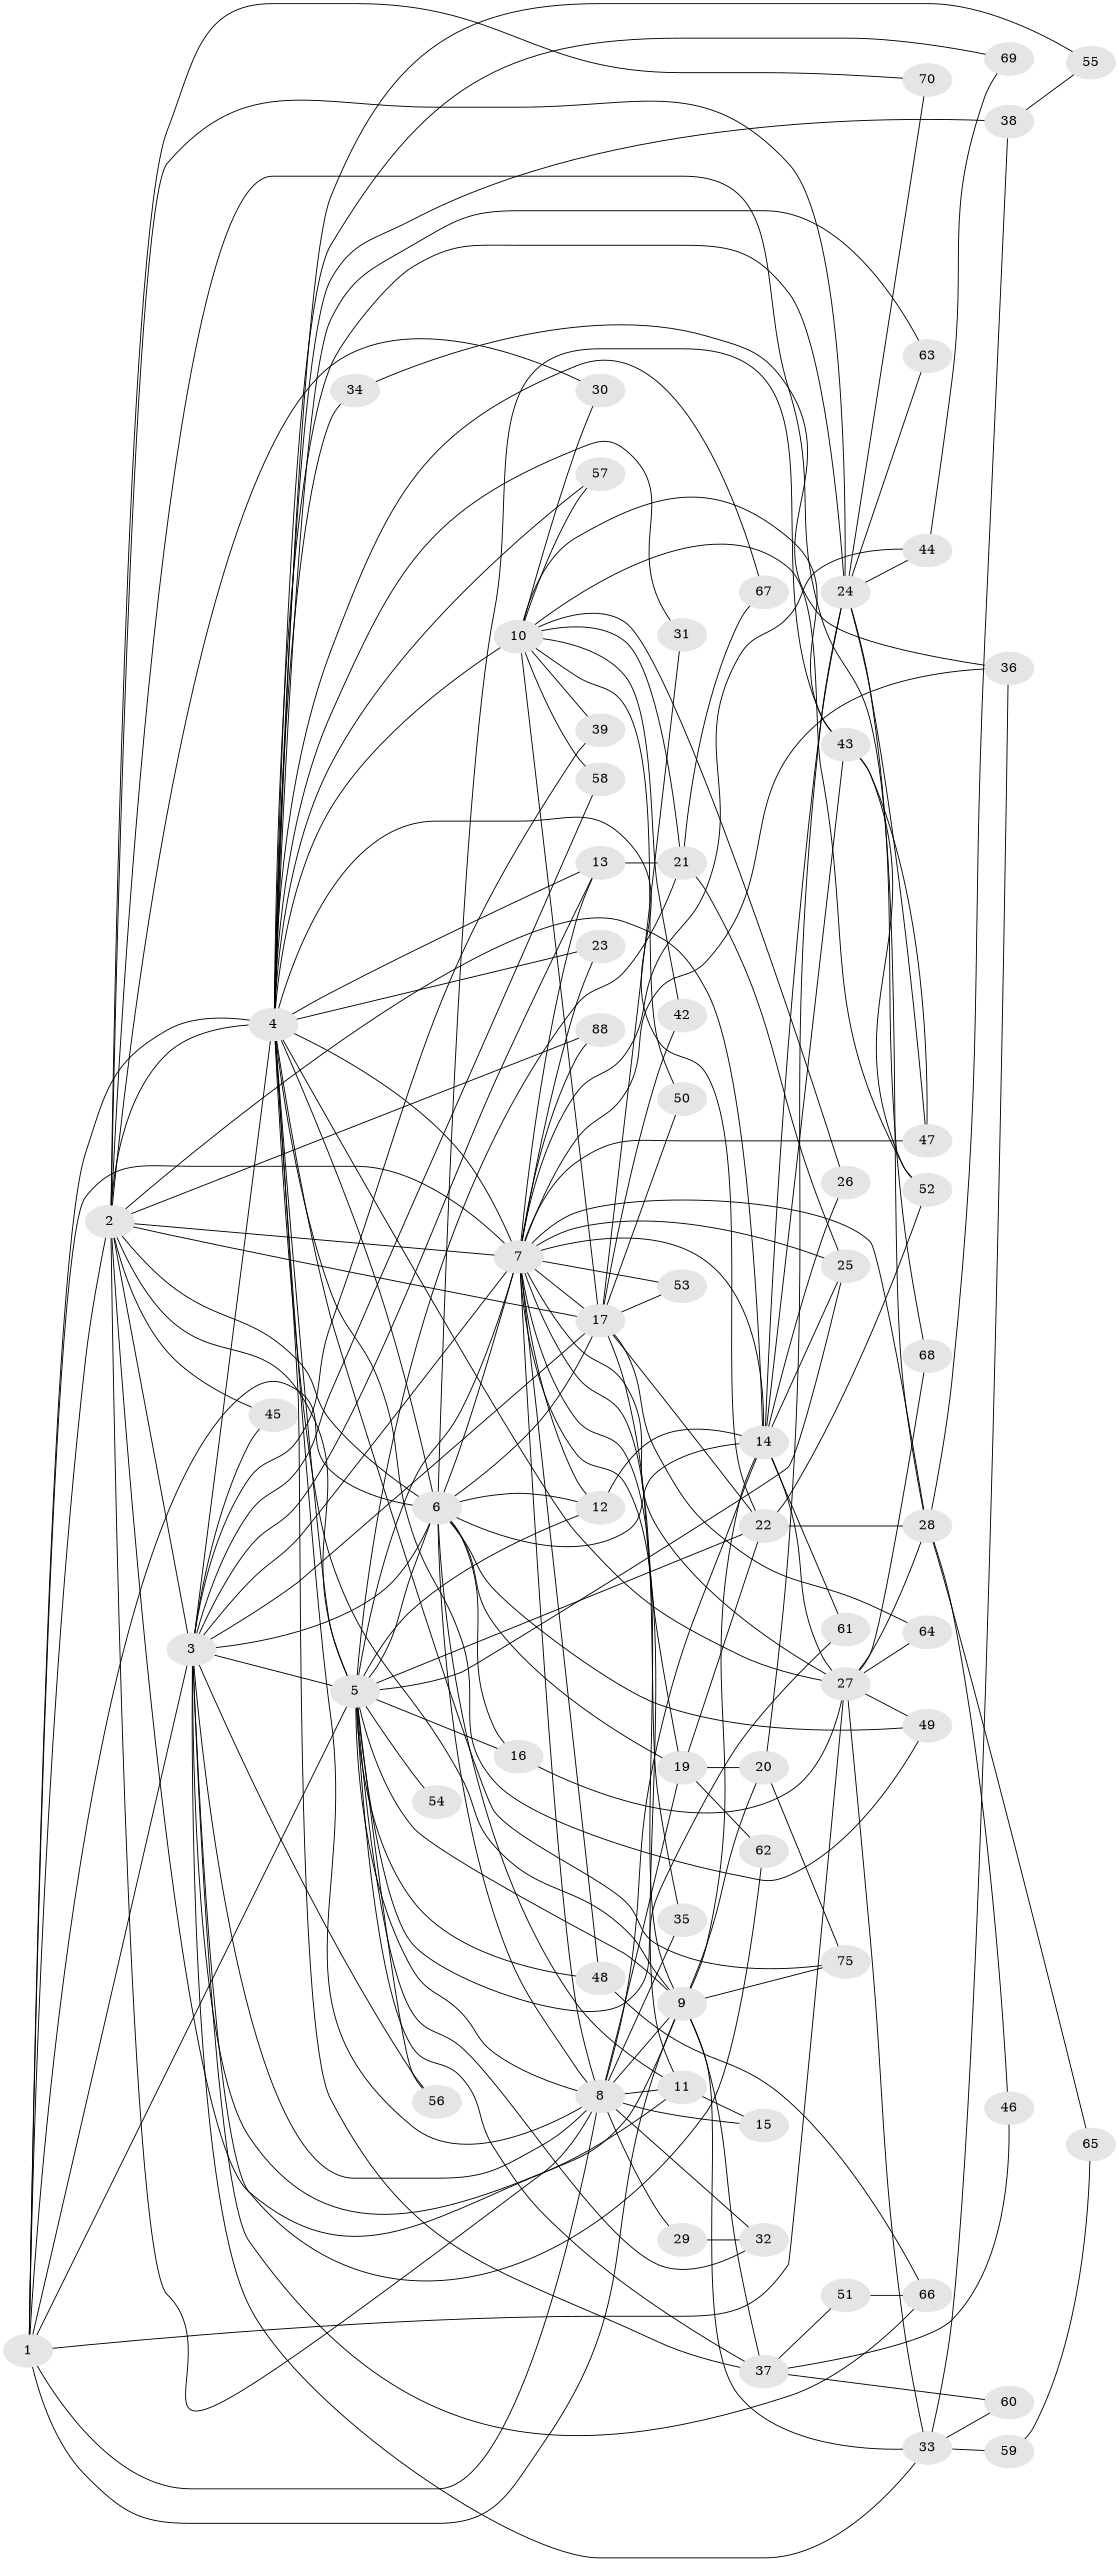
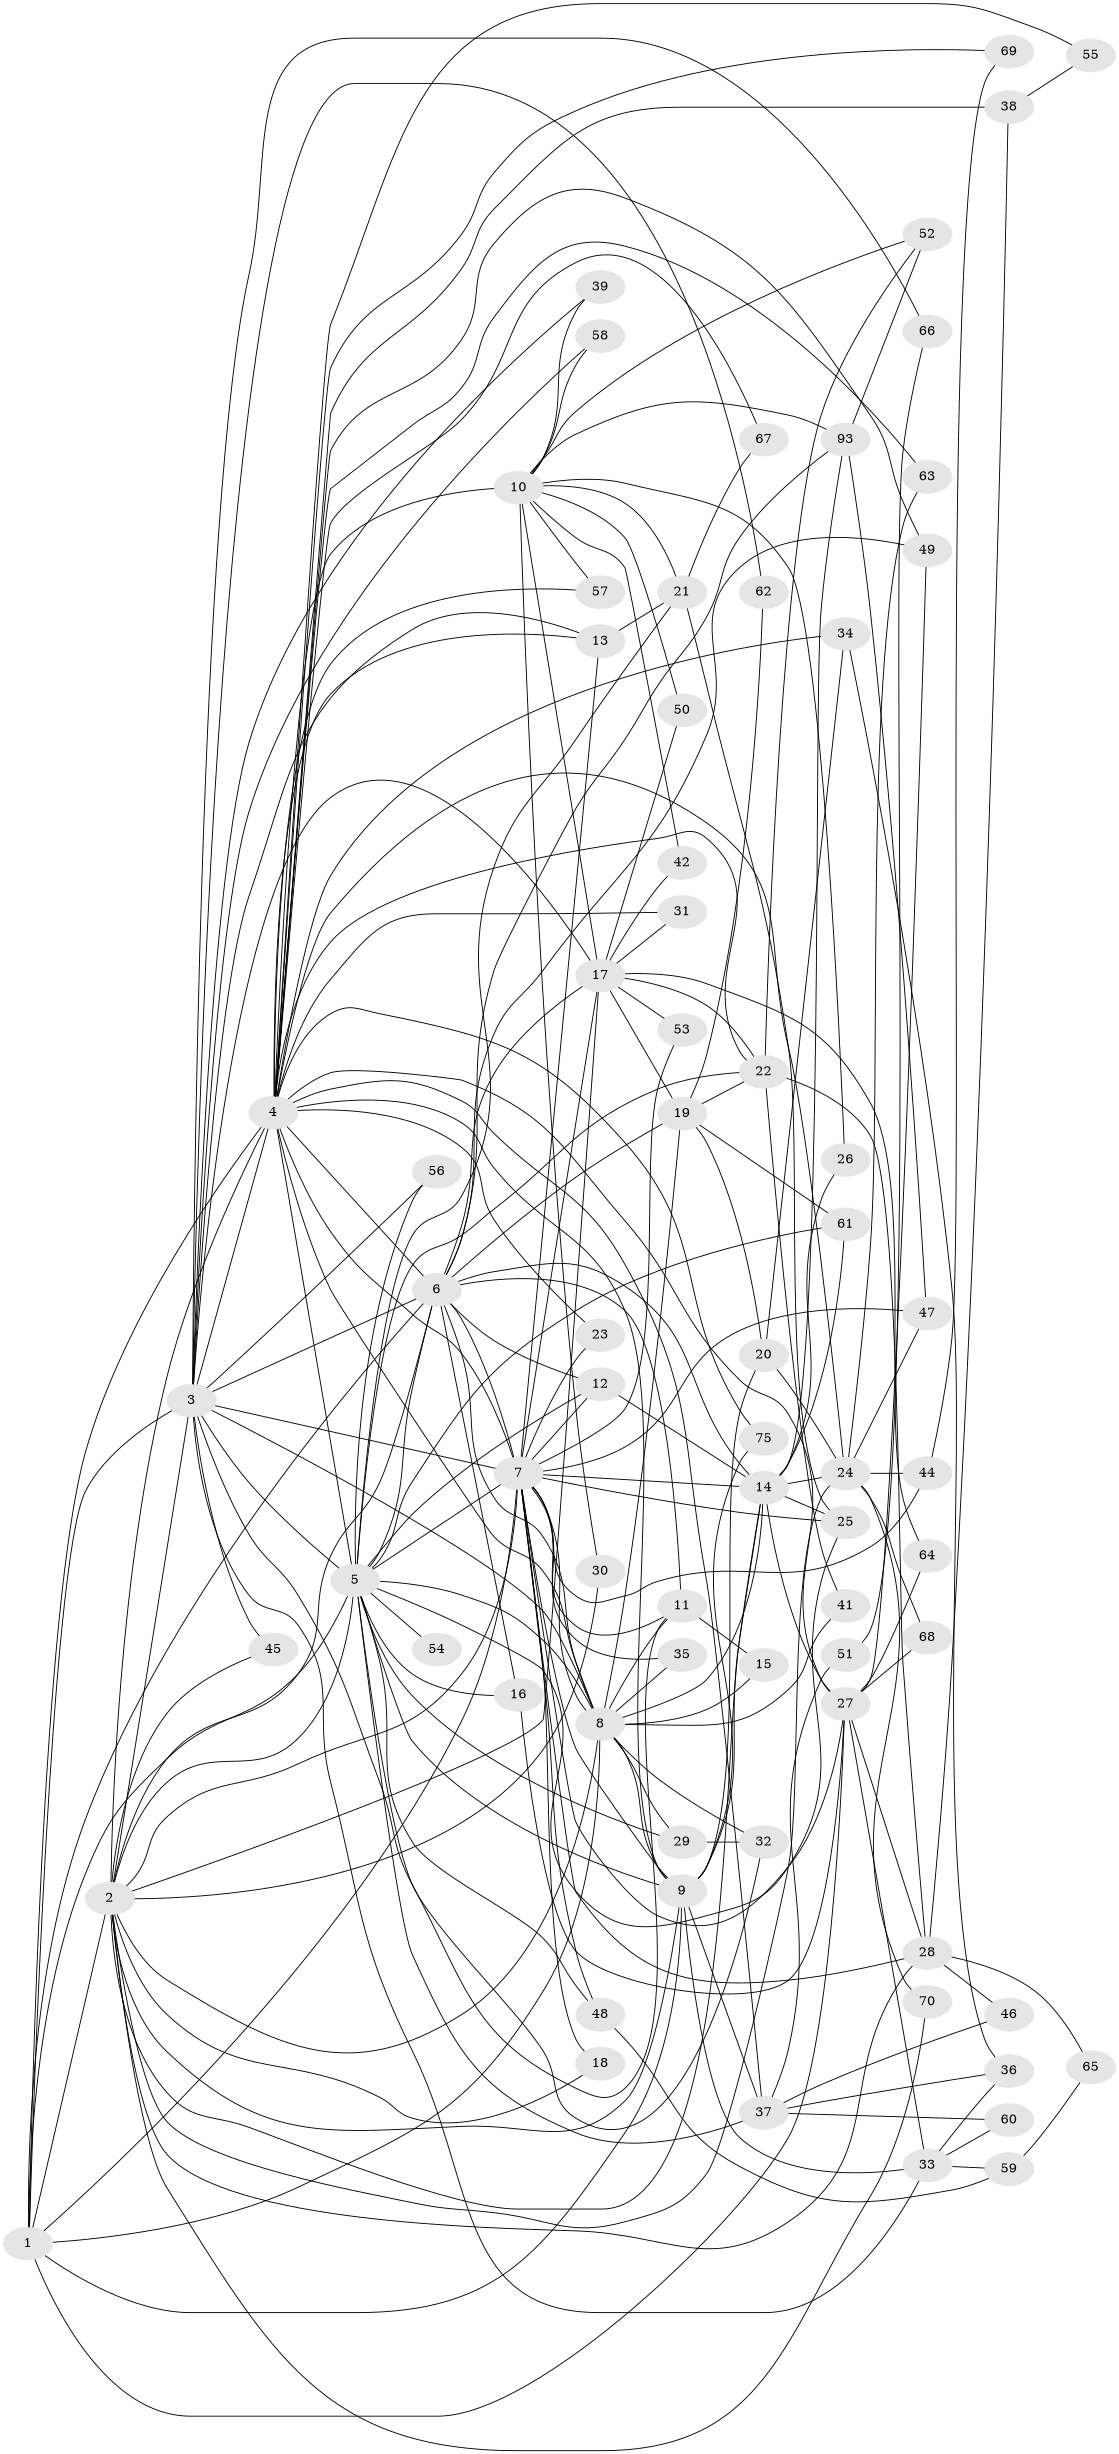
node "43": label "43" -> "93"
edge "36" -- "7": now "36" -- "37"
node "88": label "88" -> "18"
edge "19" -- "61": added
node "41": added
edge "5" -- "29": added
edge "20" -- "75": now "20" -- "34"
edge "48" -- "66": now "48" -- "59"
